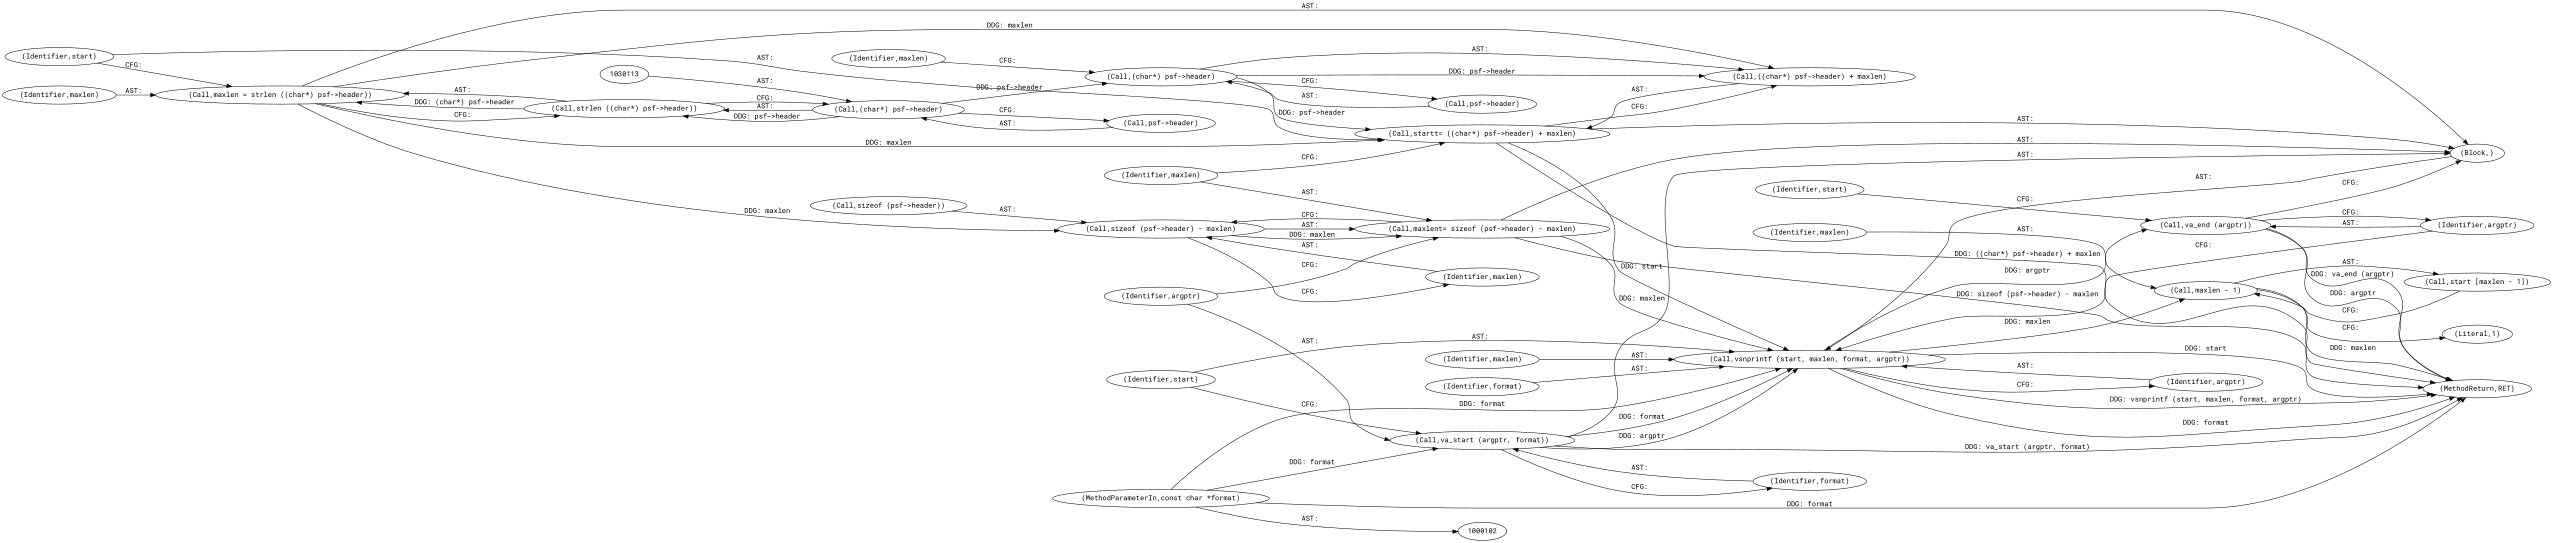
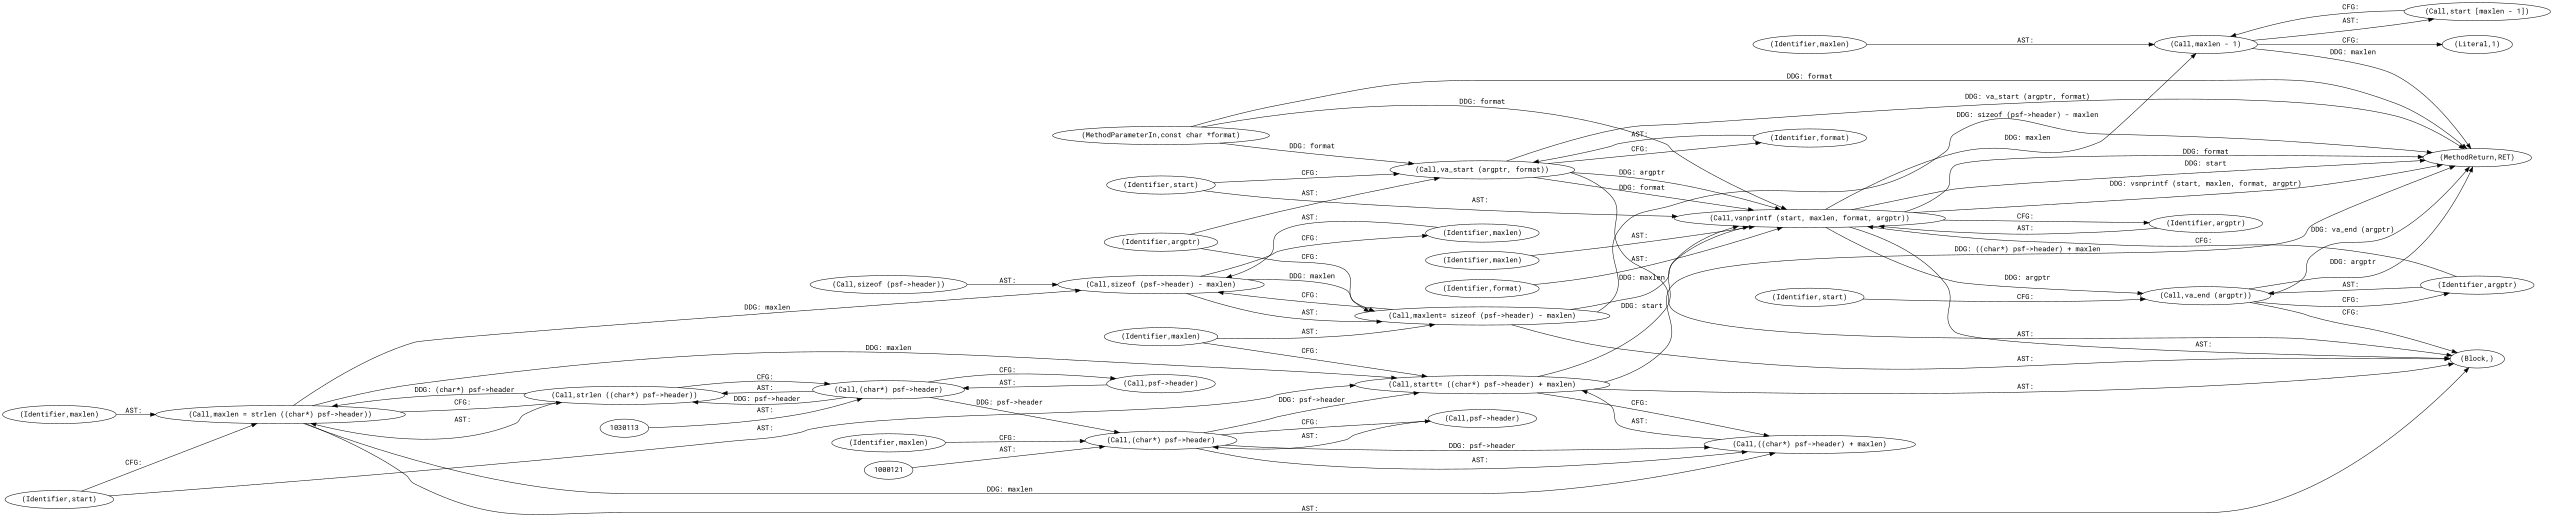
edge "(Block,)" -> "(Call,vsnprintf (start, maxlen, format, argptr))": reversed
node "1000121": added
node "1000102": removed
